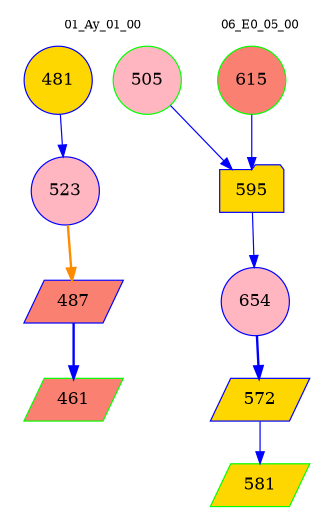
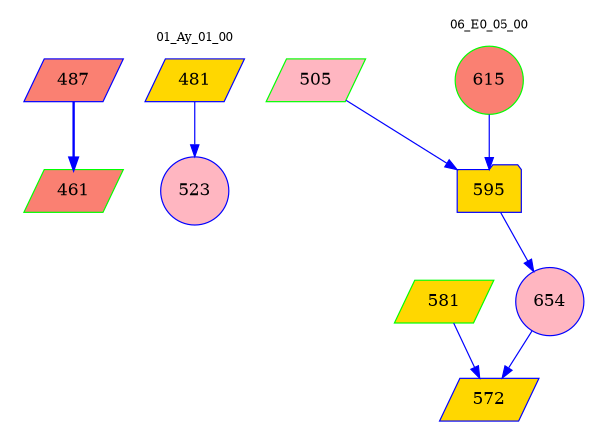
node "481": shape circle -> parallelogram
node "505": shape circle -> parallelogram
edge "523" -> "487": removed
edge "654" -> "572": style bold -> solid
edge "572" -> "581": reversed
